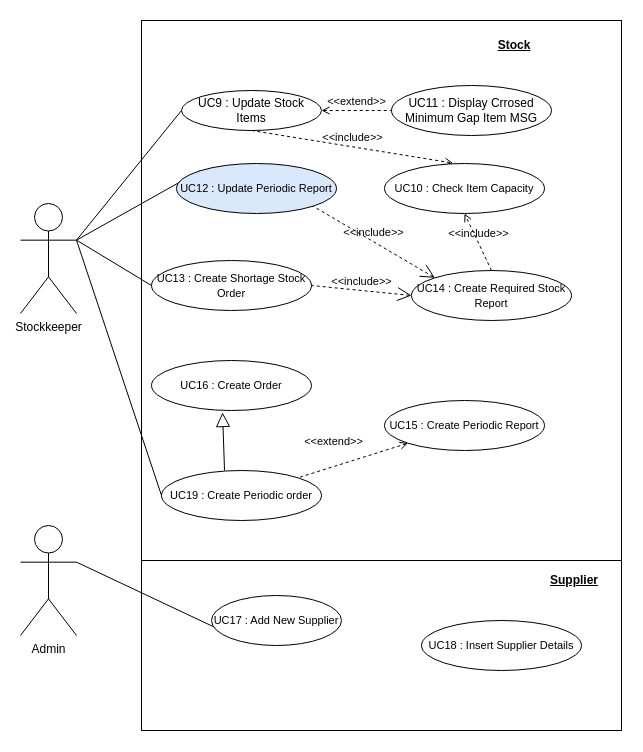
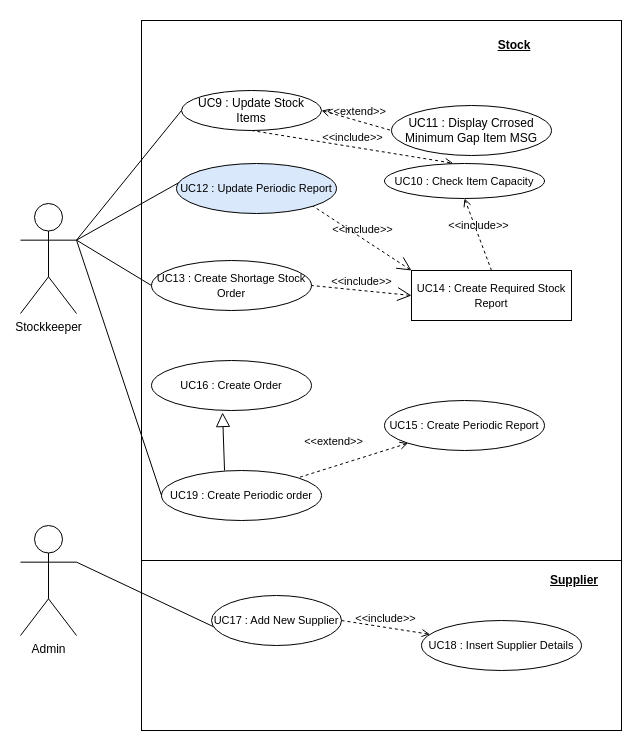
node "UC11 : Display Crrosed Minimum Gap Item MSG": moved (472, 111) -> (472, 131)
node "UC10 : Check Item Capacity": size 160x50 -> 160x35
node "UC14 : Create Required Stock Report": shape ellipse -> rectangle
edge "UC17 : Add New Supplier" -> "UC18 : Insert Supplier Details": added, label "<<include>>"
